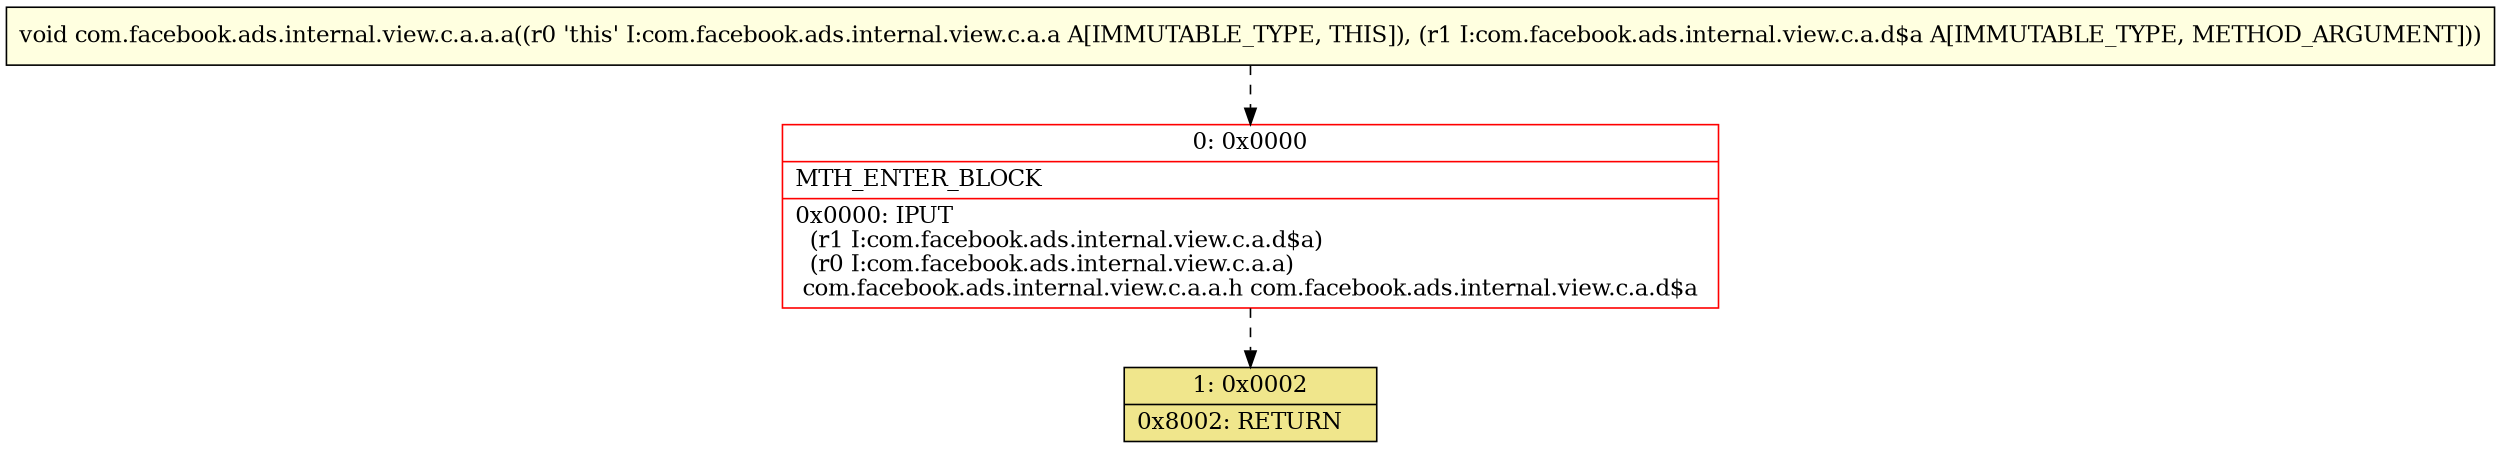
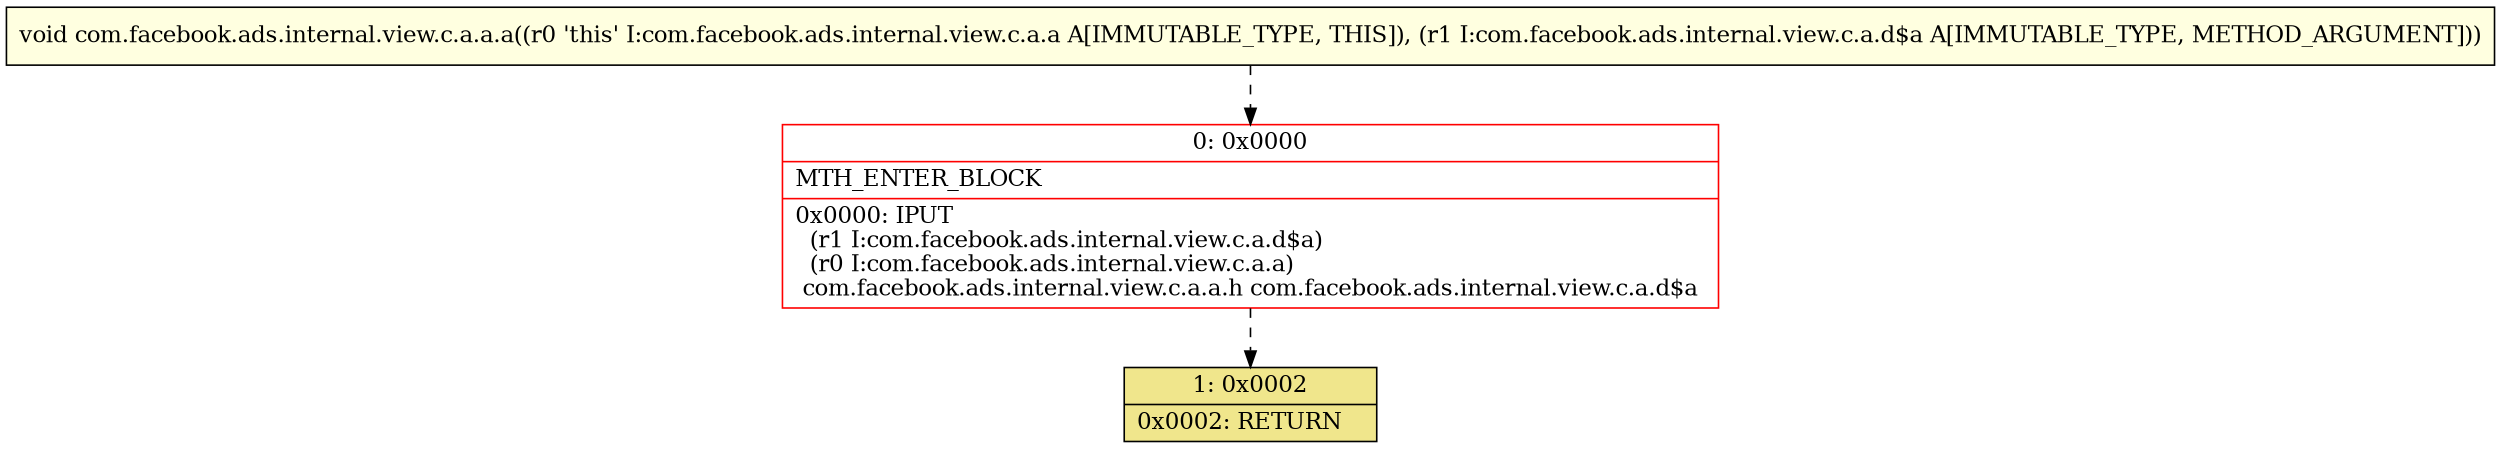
node "1: 0x0002": text "0x8002: RETURN" -> "0x0002: RETURN"
